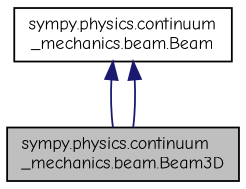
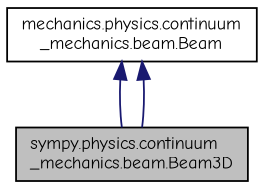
node "sympy.physics.continuum _mechanics.beam.Beam": label "sympy.physics.continuum _mechanics.beam.Beam" -> "mechanics.physics.continuum _mechanics.beam.Beam"
